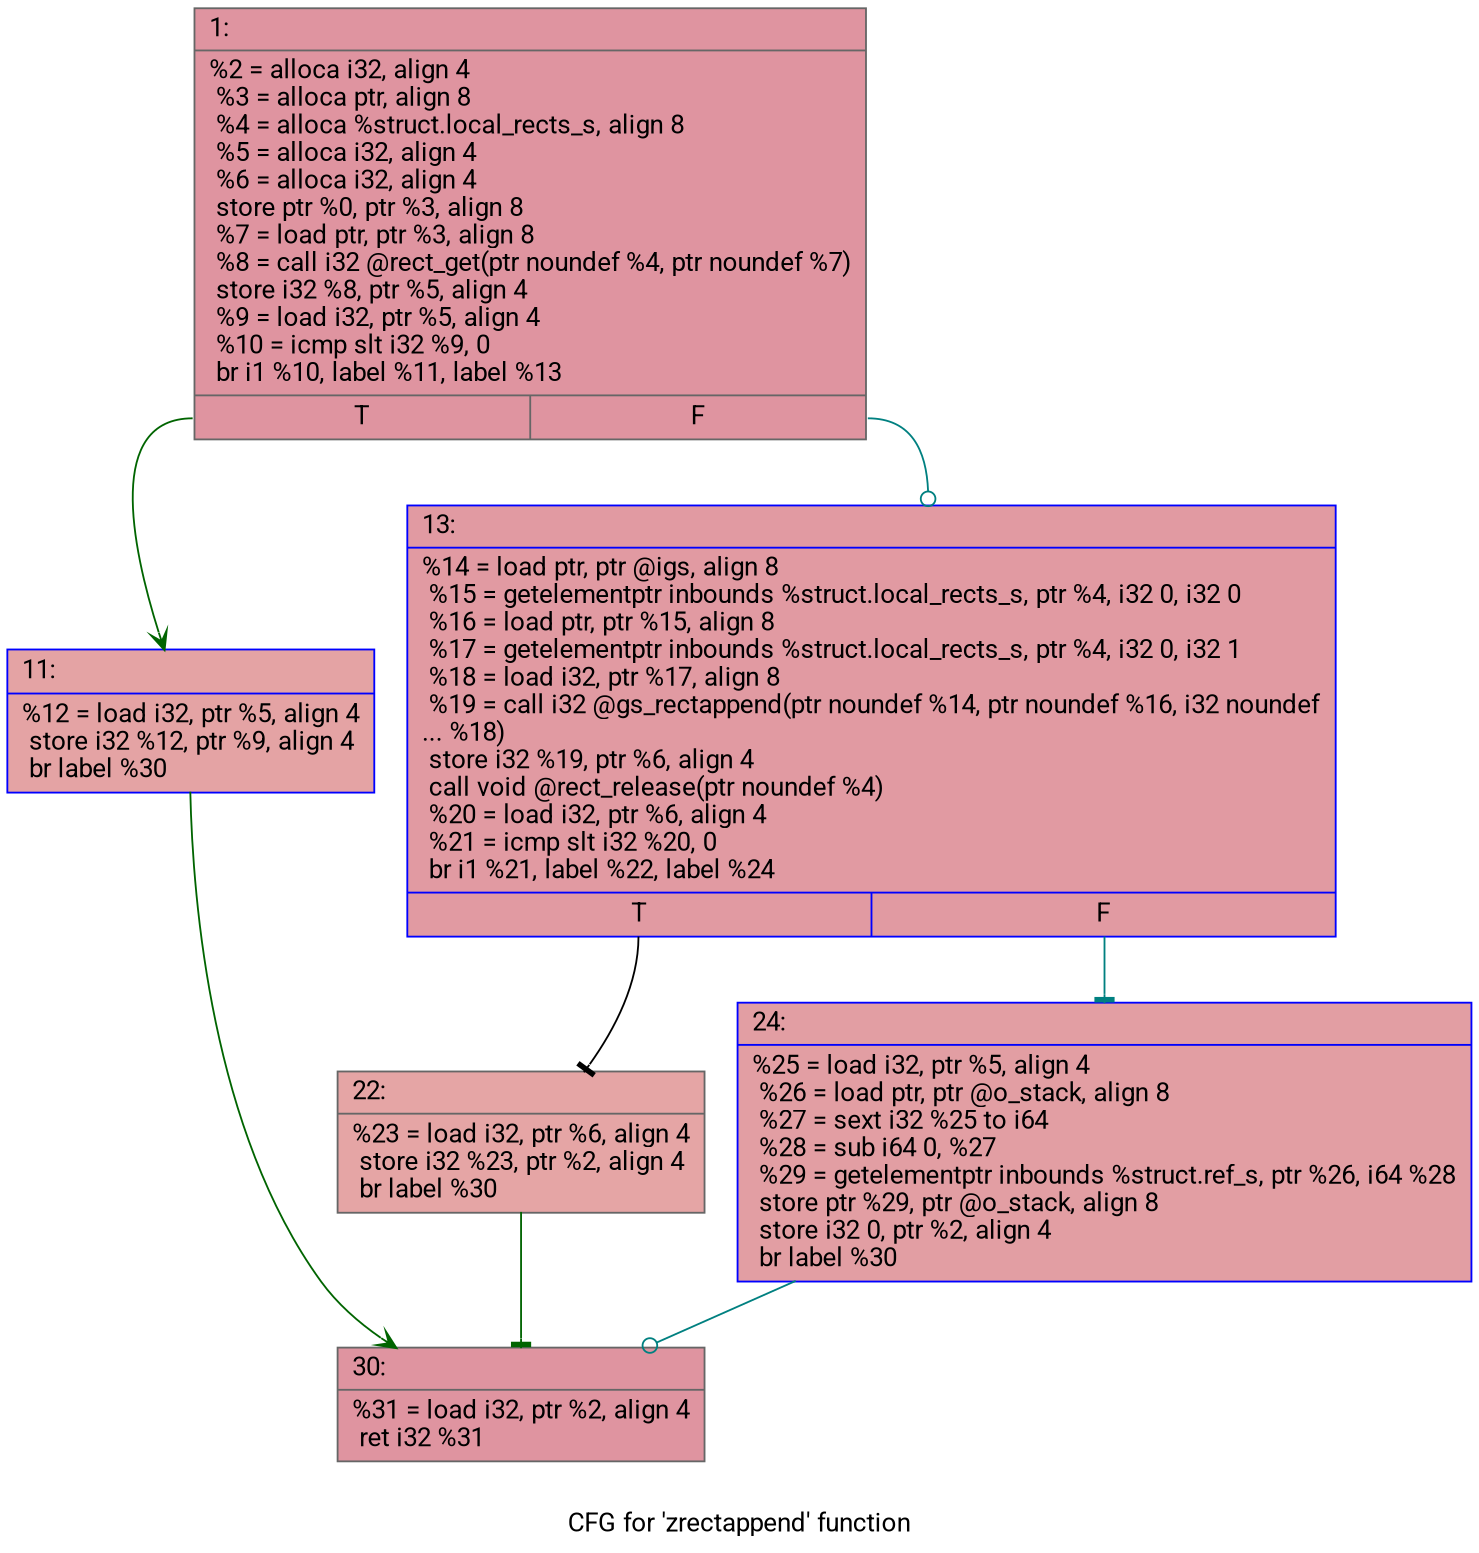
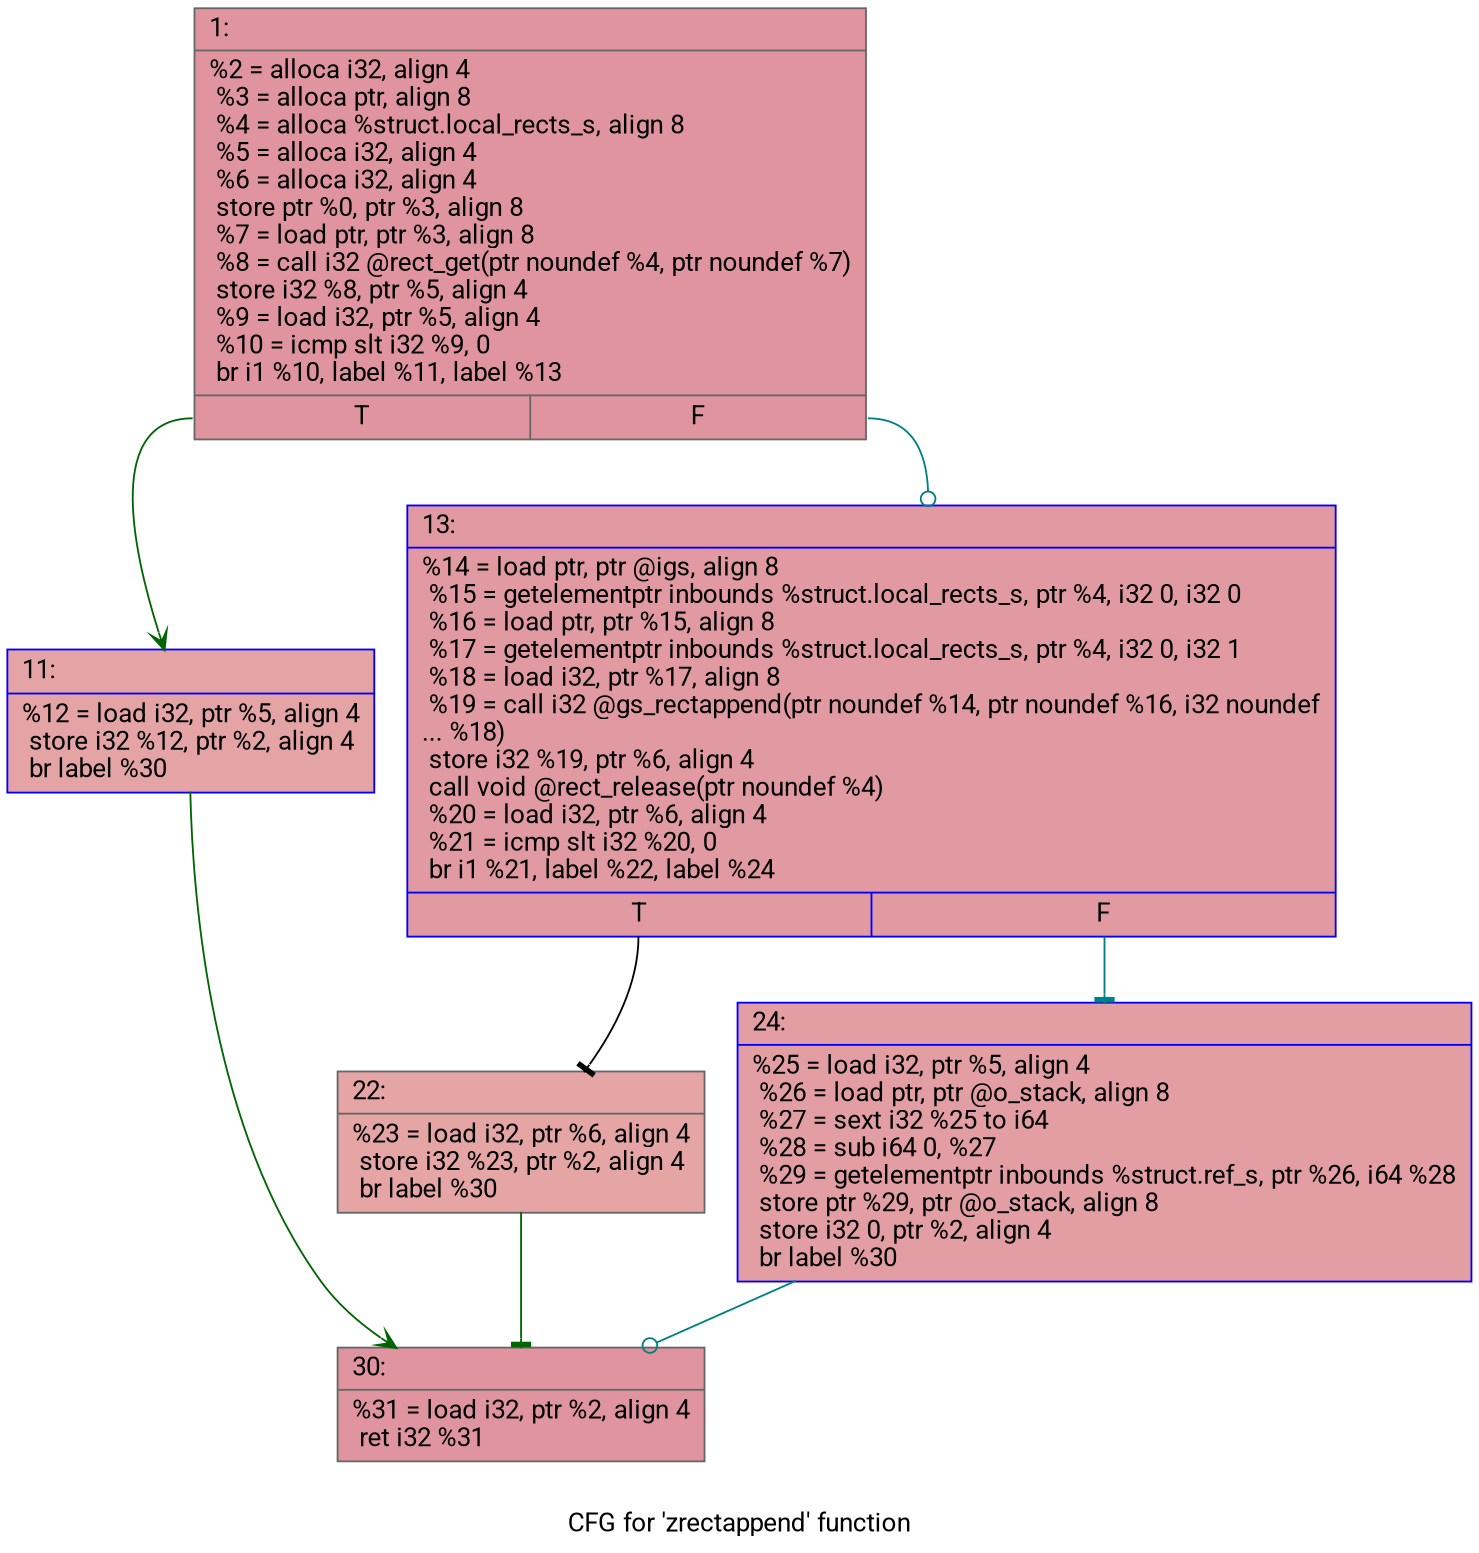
node "11:": text "store i32 %12, ptr %9, align 4" -> "store i32 %12, ptr %2, align 4"
